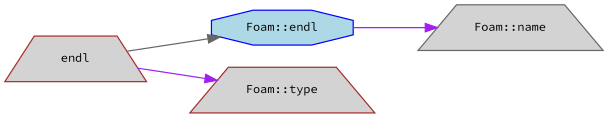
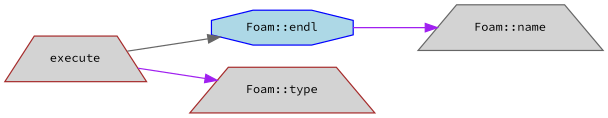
node "endl": label "endl" -> "execute"
